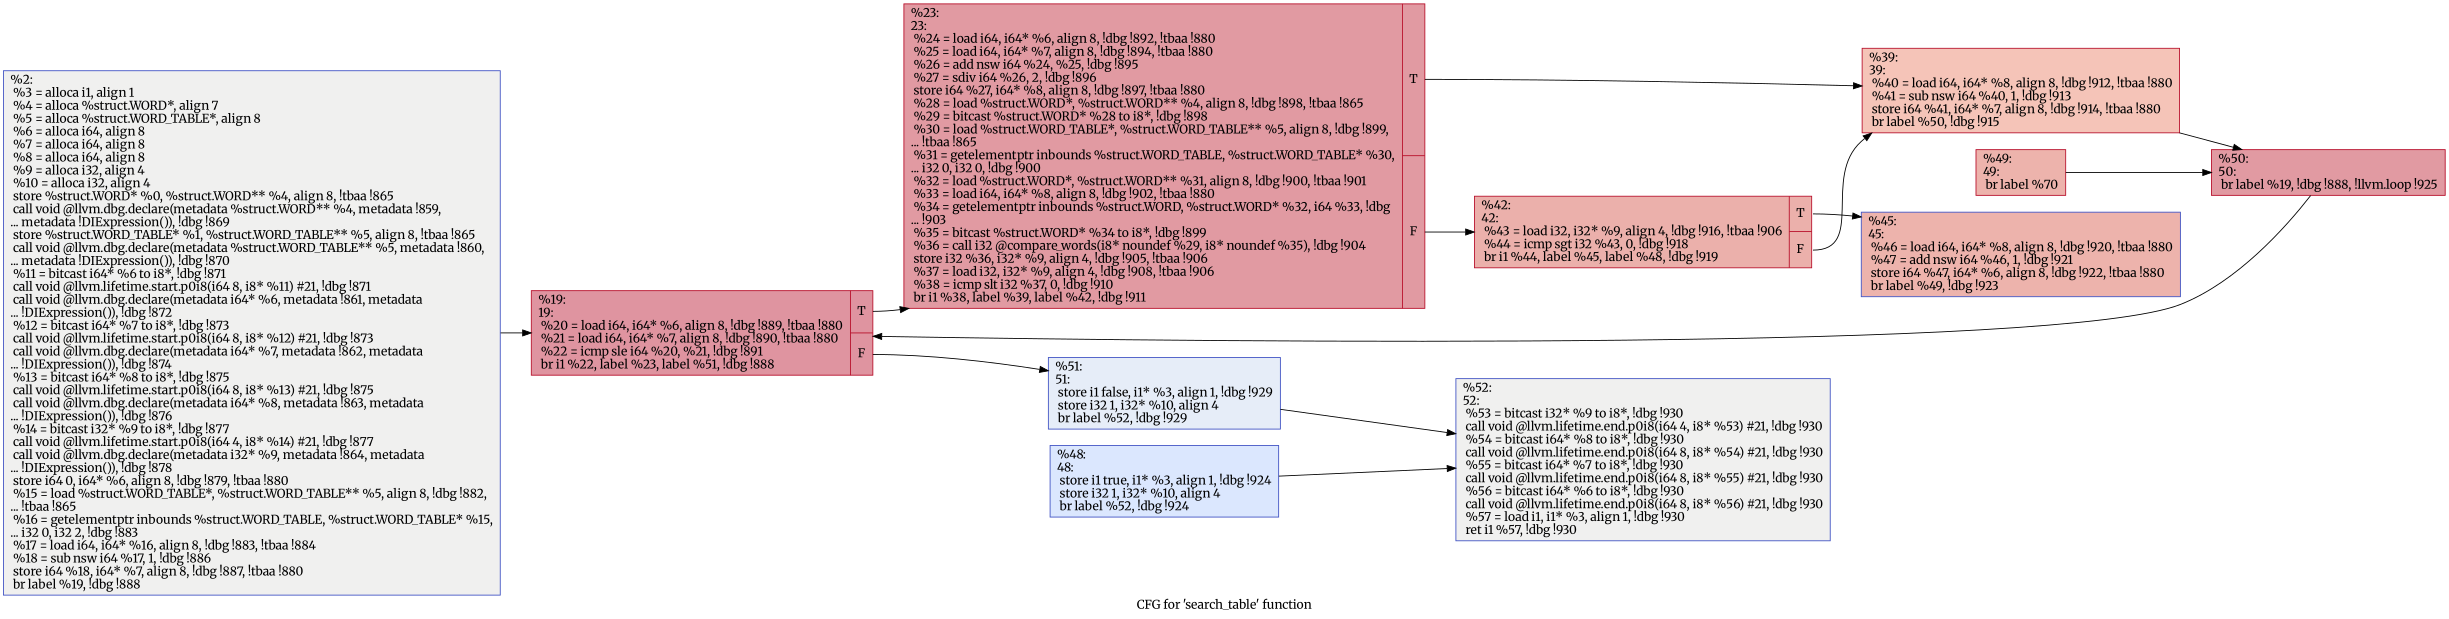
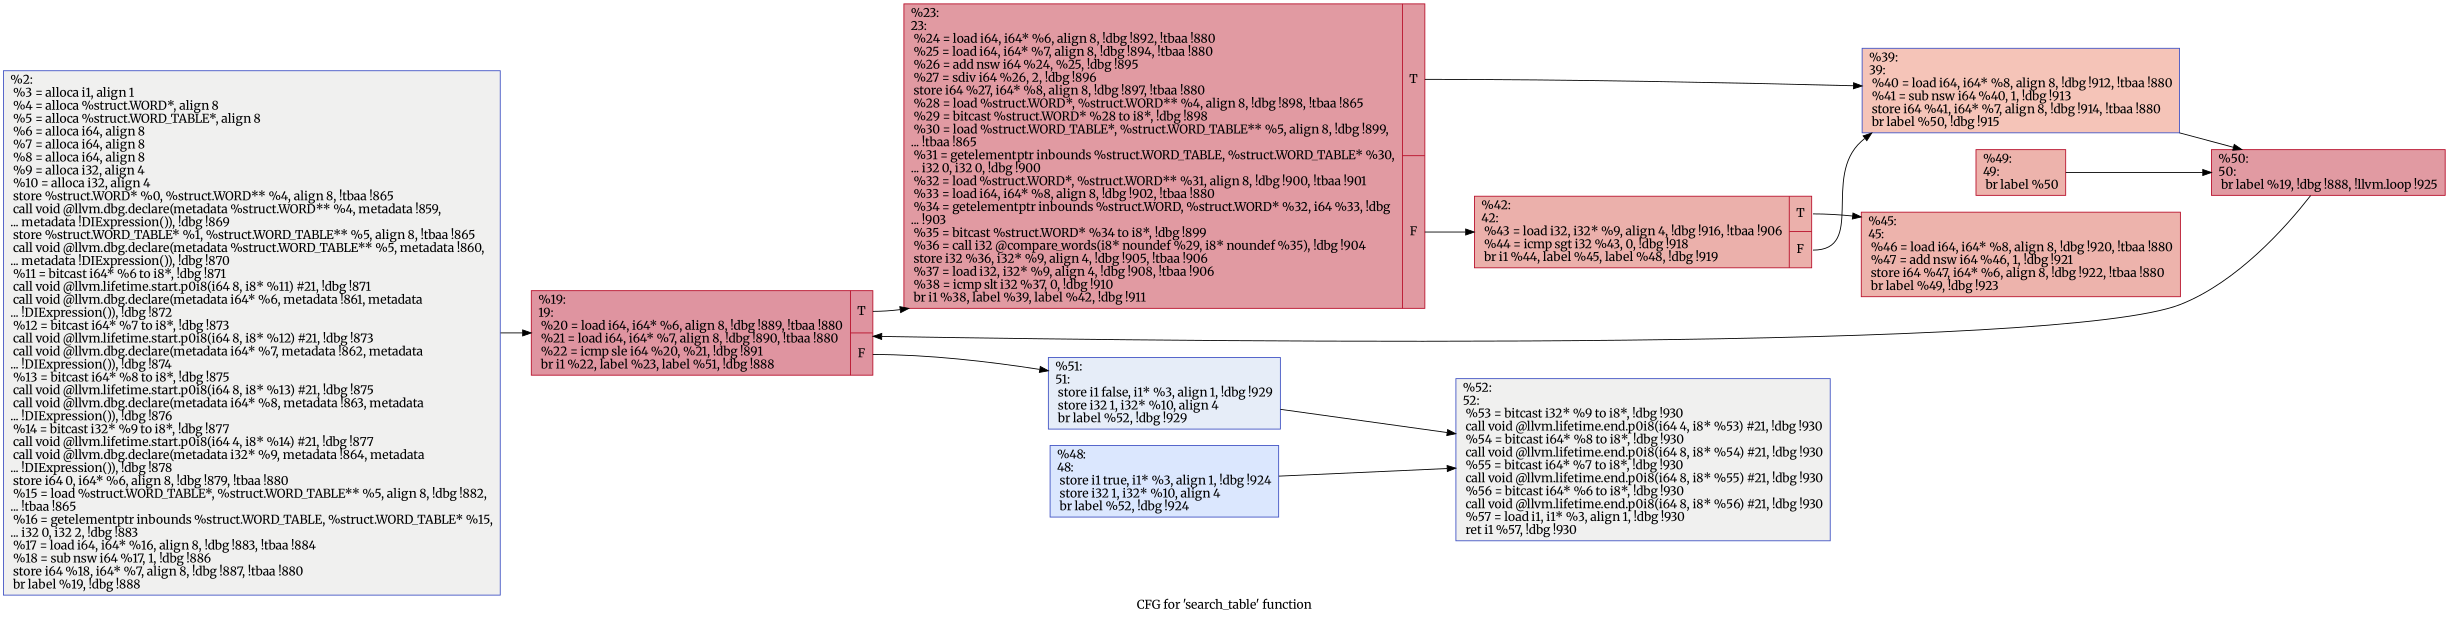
node "%39:": color #b70d28ff -> #3d50c3ff
node "%2:": text "%4 = alloca %struct.WORD*, align 7" -> "%4 = alloca %struct.WORD*, align 8"
node "%49:": text "br label %70" -> "br label %50"
node "%45:": color #3d50c3ff -> #b70d28ff
